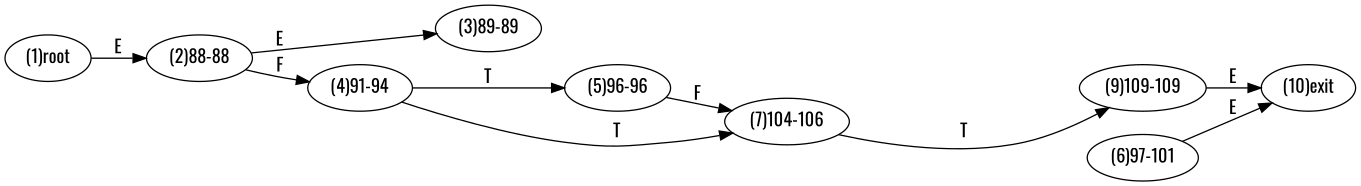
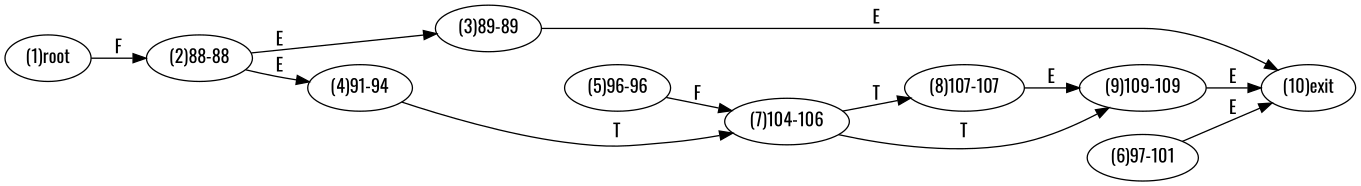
edge "(3)89-89" -> "(10)exit": added, label "E"
edge "(1)root" -> "(2)88-88": label "E" -> "F"
edge "(2)88-88" -> "(4)91-94": label "F" -> "E"
edge "(4)91-94" -> "(5)96-96": removed, label "T"
node "(8)107-107": added
